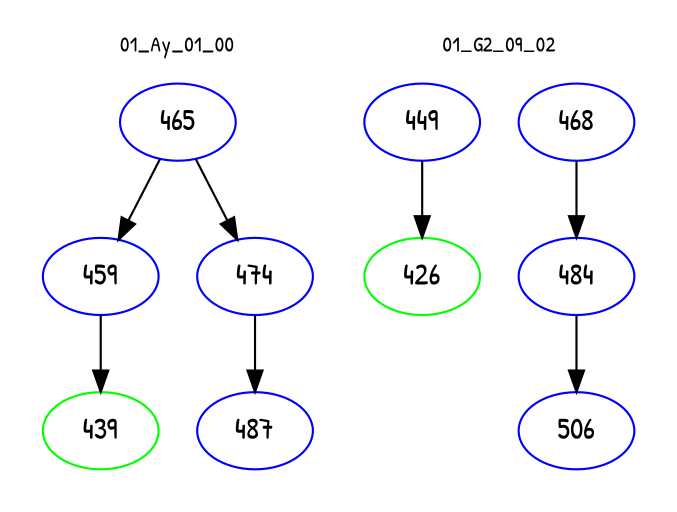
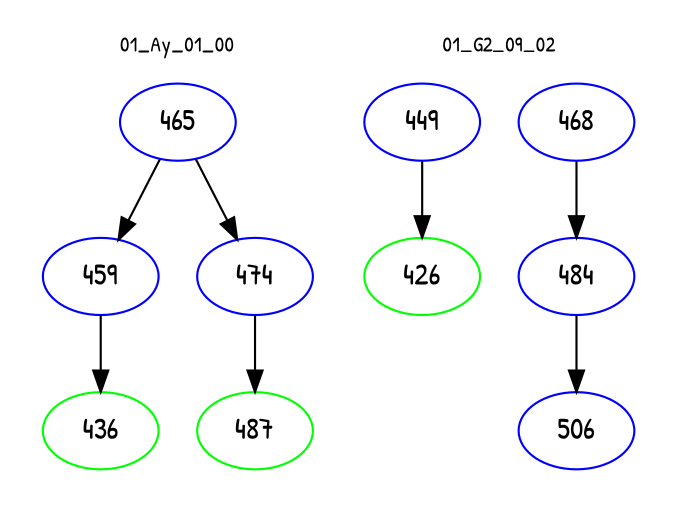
node "439": label "439" -> "436"
node "487": color blue -> green
